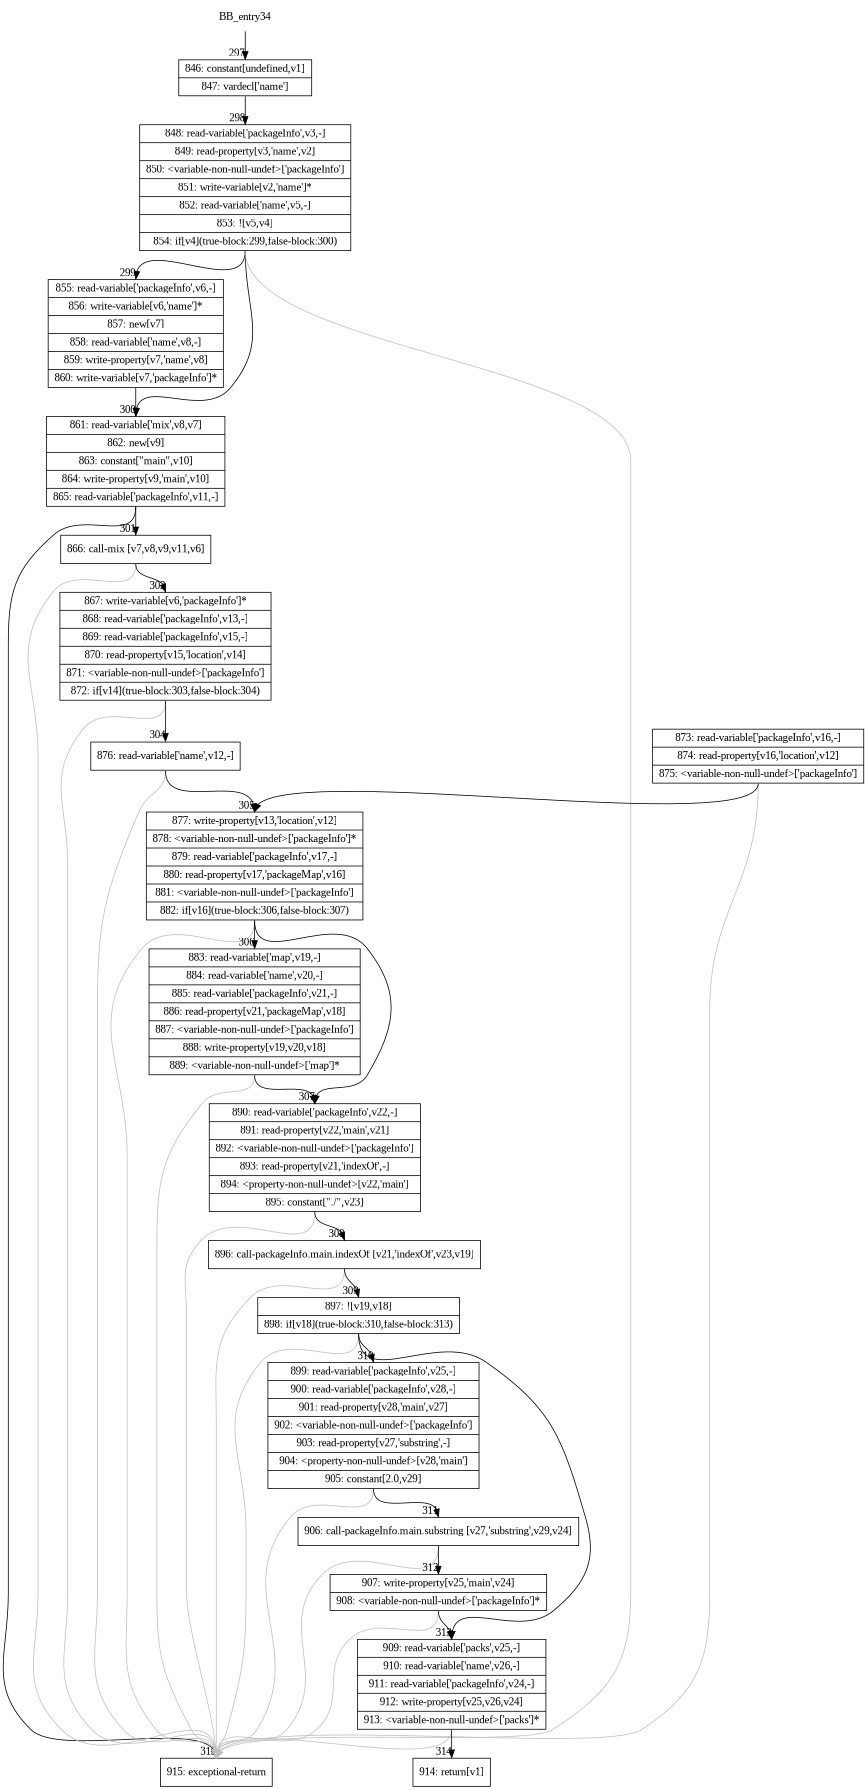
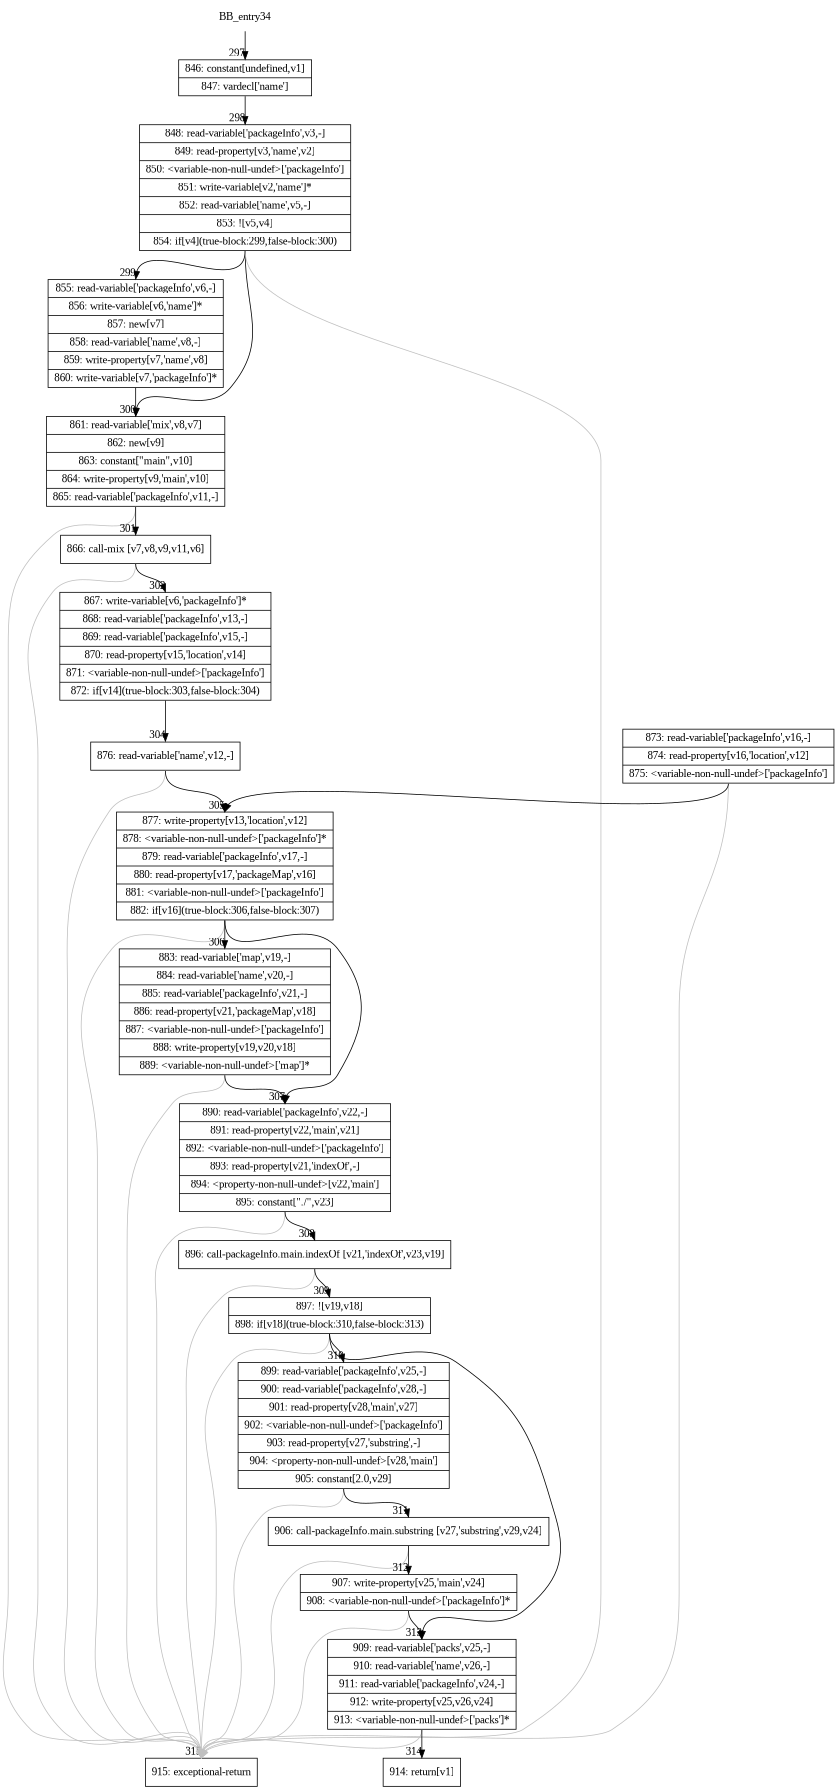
edge "861: read-variable['mix',v8,v7]" -> "915: exceptional-return": color black -> gray
edge "867: write-variable[v6,'packageInfo']*" -> "915: exceptional-return": removed
